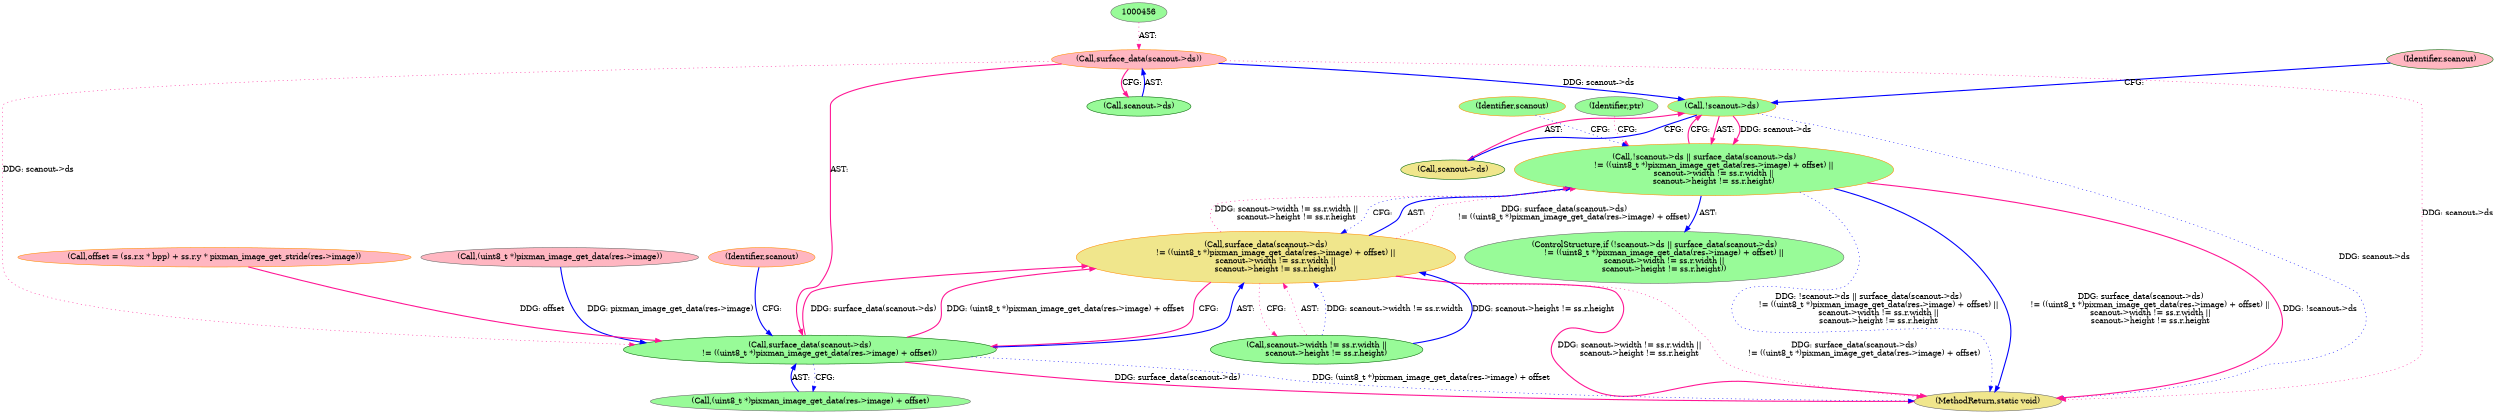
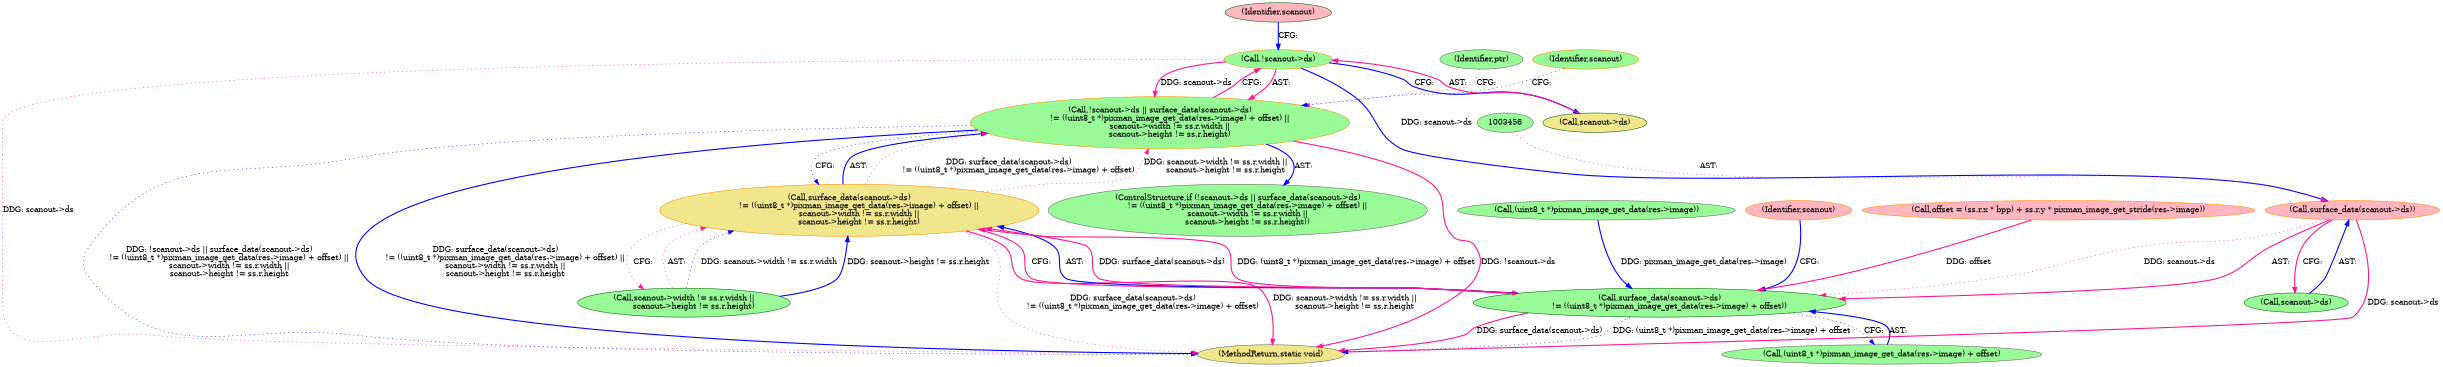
node "1000456": label "1000456" -> "1003456"
edge "(Call,surface_data(scanout->ds))" -> "(Call,!scanout->ds)": reversed
edge "(Call,surface_data(scanout->ds))" -> "(MethodReturn,static void)": style dotted -> bold
edge "(Call,!scanout->ds)" -> "(MethodReturn,static void)": color blue -> deeppink
node "(Call,(uint8_t *)pixman_image_get_data(res->image))": fillcolor lightpink -> palegreen
